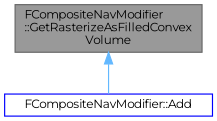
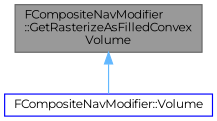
node "FCompositeNavModifier::Add": label "FCompositeNavModifier::Add" -> "FCompositeNavModifier::Volume"
